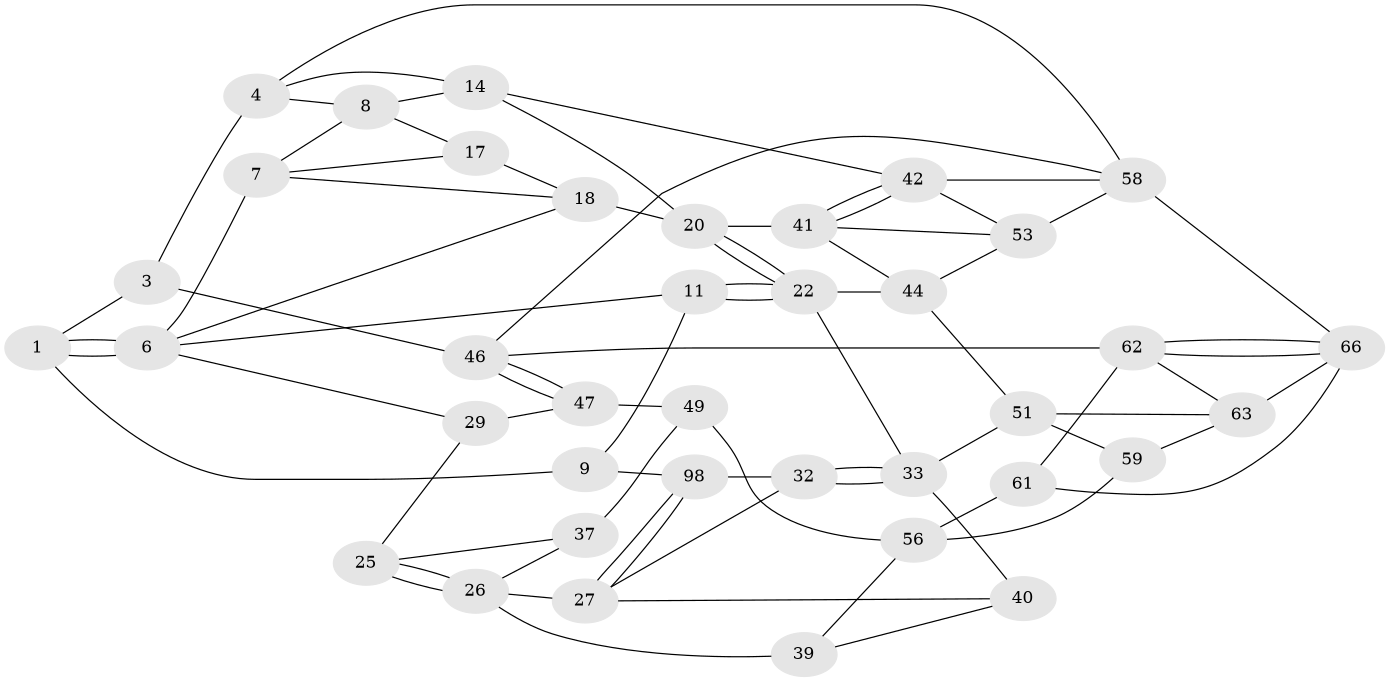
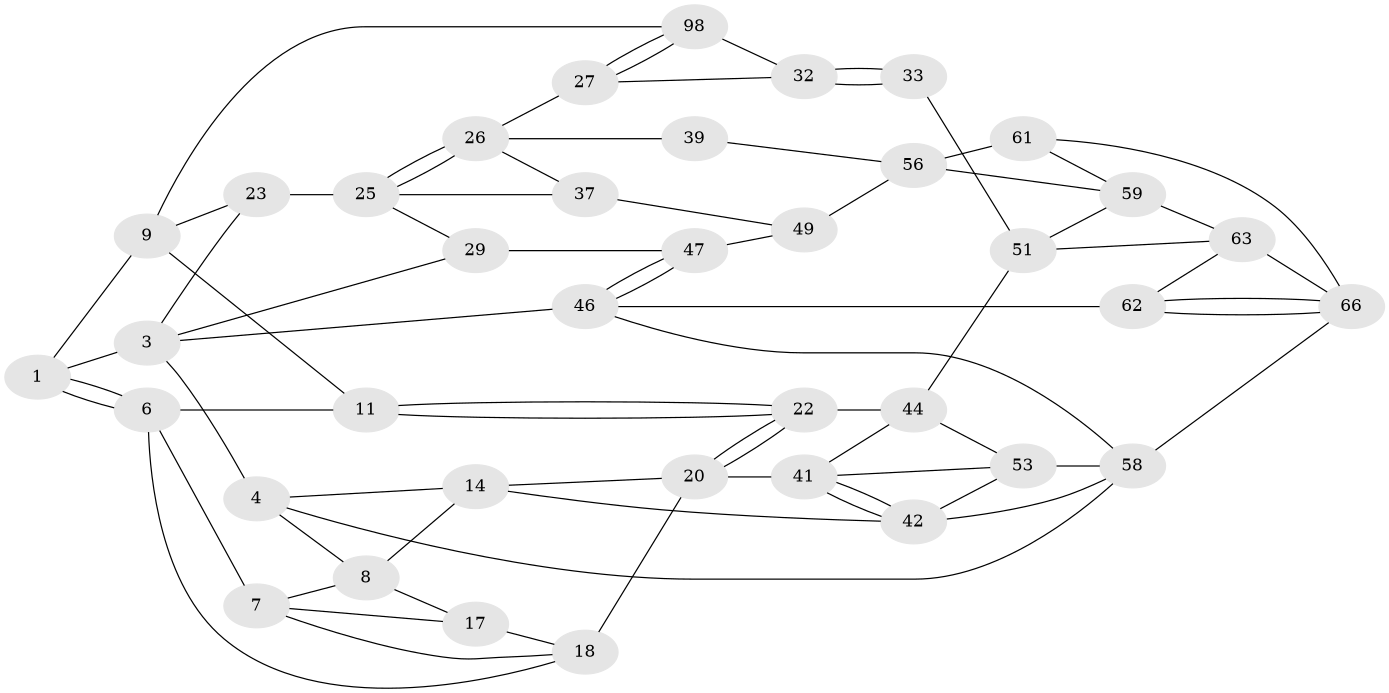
node "23": added
edge "22" -- "33": removed
edge "6" -- "29": now "3" -- "29"
edge "62" -- "61": now "59" -- "61"
node "40": removed
